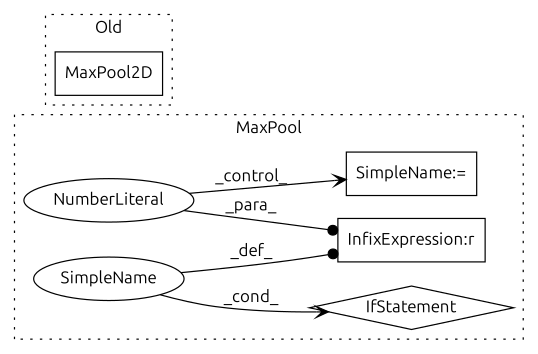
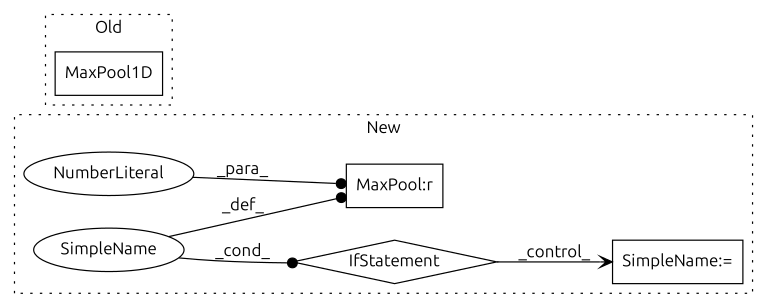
node "MaxPool2D": label "MaxPool2D" -> "MaxPool1D"
cluster "MaxPool": label "MaxPool" -> "New"
edge "NumberLiteral" -> "SimpleName:=": now "IfStatement" -> "SimpleName:="
node "InfixExpression:r": label "InfixExpression:r" -> "MaxPool:r"
edge "SimpleName" -> "IfStatement": arrowhead vee -> dot
